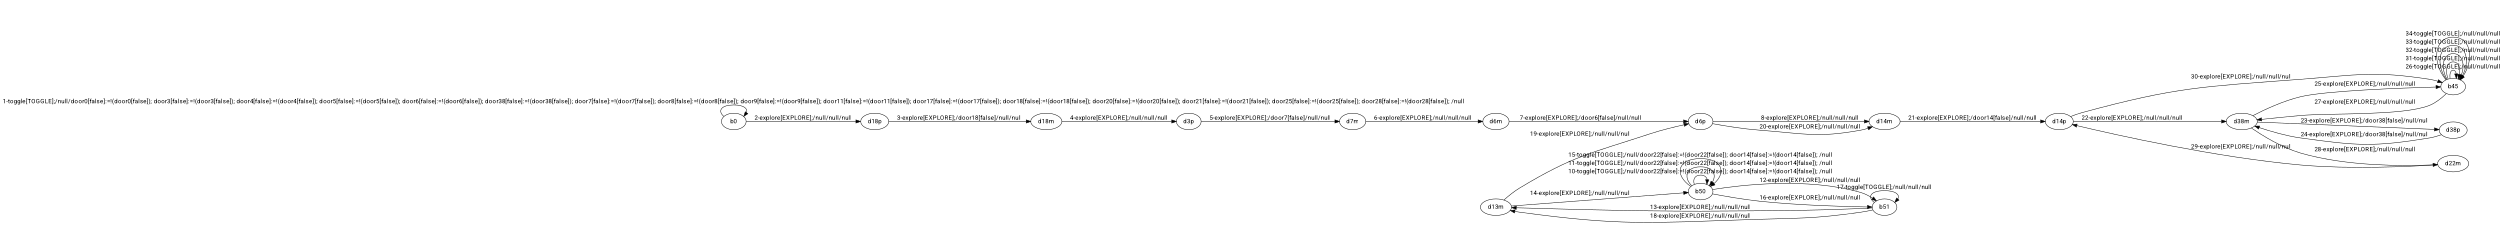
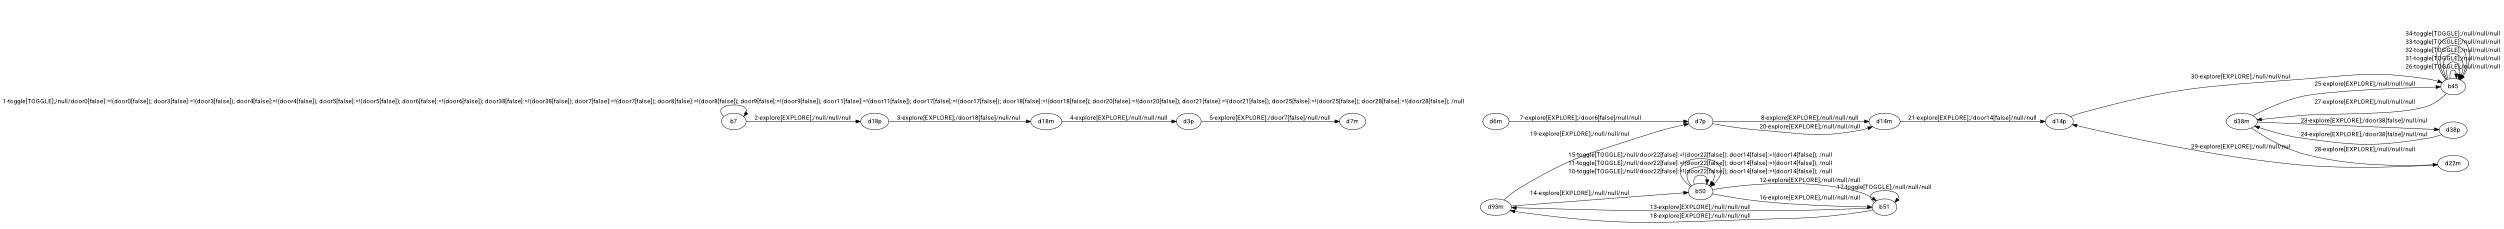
node "b0": label "b0" -> "b7"
edge "d7m" -> "d6m": removed, label "6-explore[EXPLORE];/null/null/null"
node "d6p": label "d6p" -> "d7p"
edge "d14p" -> "d38m": removed, label "22-explore[EXPLORE];/null/null/null"
node "d13m": label "d13m" -> "d93m"
